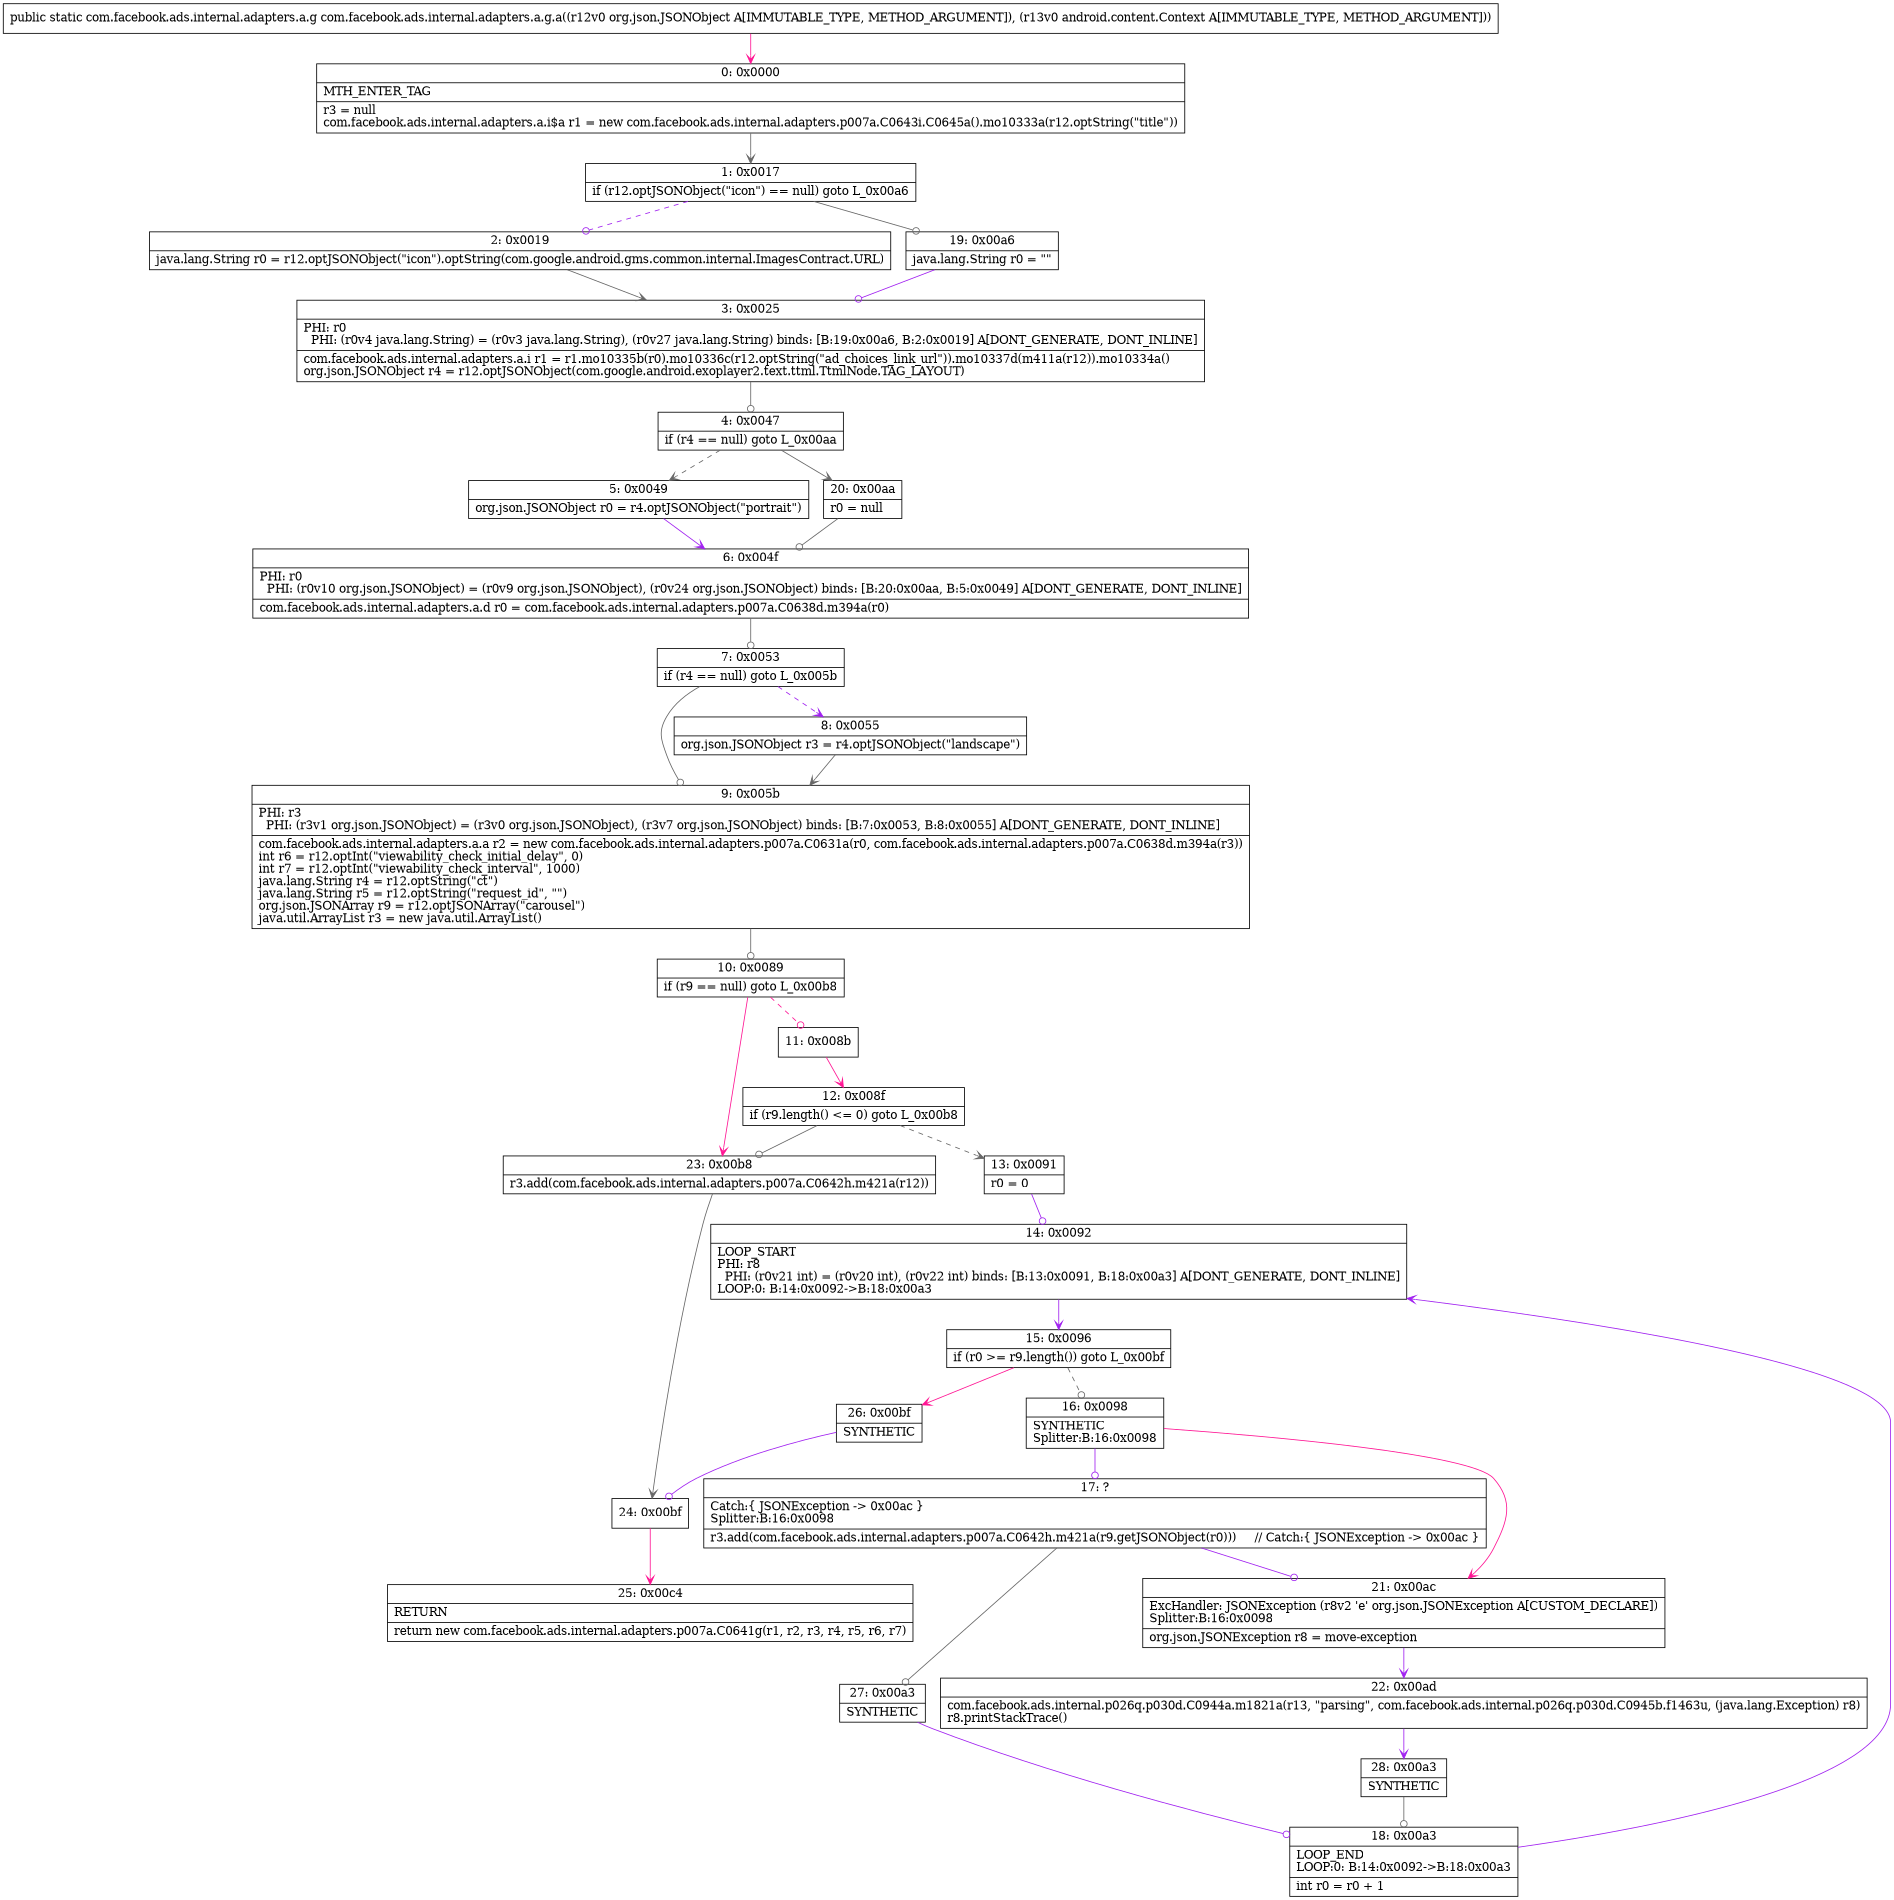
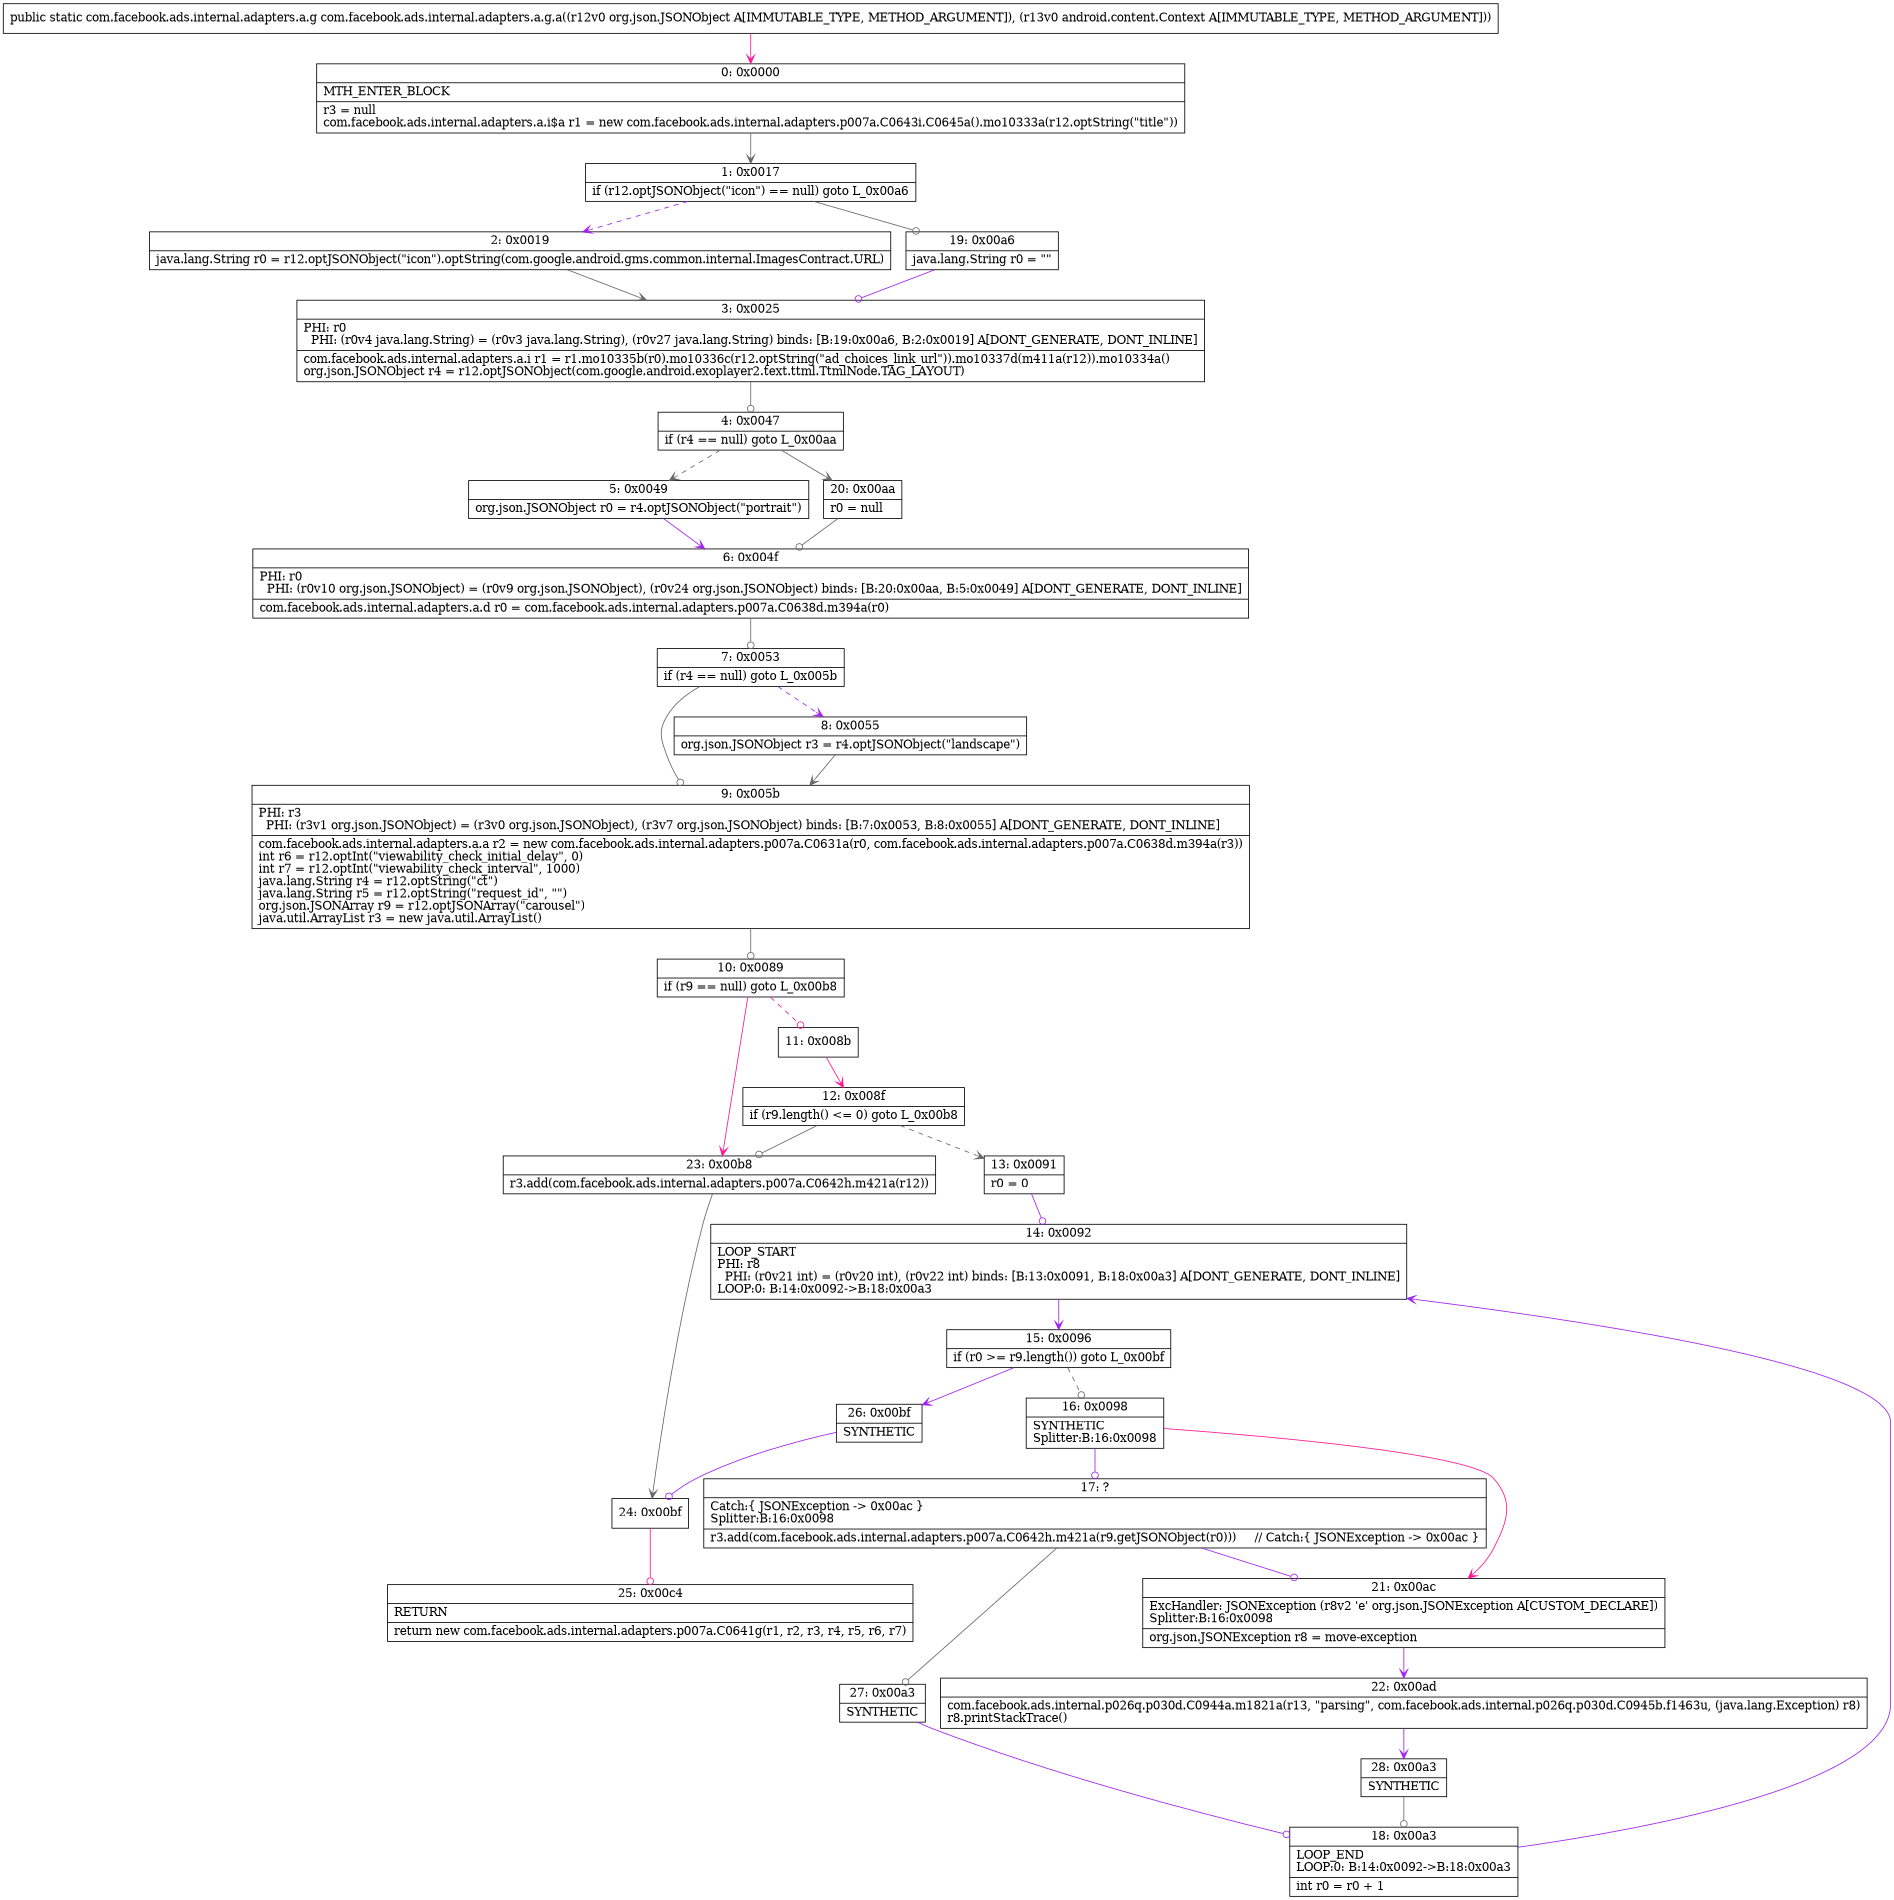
node "0: 0x0000": text "MTH_ENTER_TAG" -> "MTH_ENTER_BLOCK"
edge "1: 0x0017" -> "2: 0x0019": arrowhead odot -> vee
edge "15: 0x0096" -> "26: 0x00bf": color deeppink -> purple
edge "24: 0x00bf" -> "25: 0x00c4": arrowhead vee -> odot
